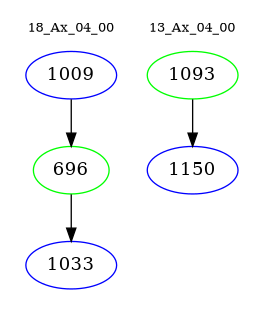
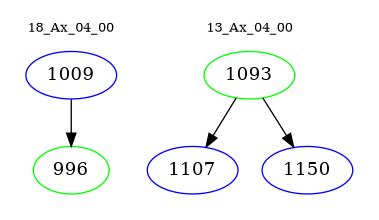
node "696": label "696" -> "996"
node "1107": added
node "1033": removed
